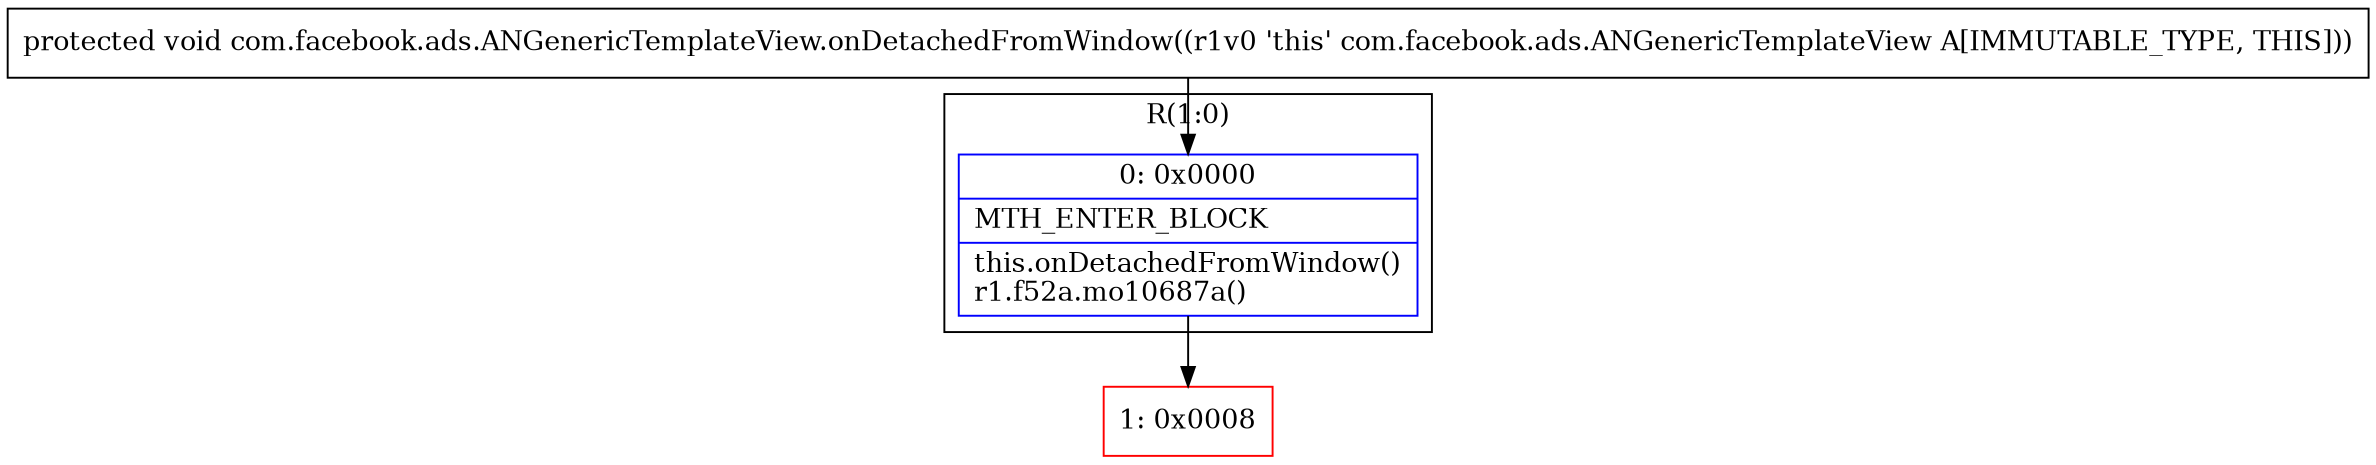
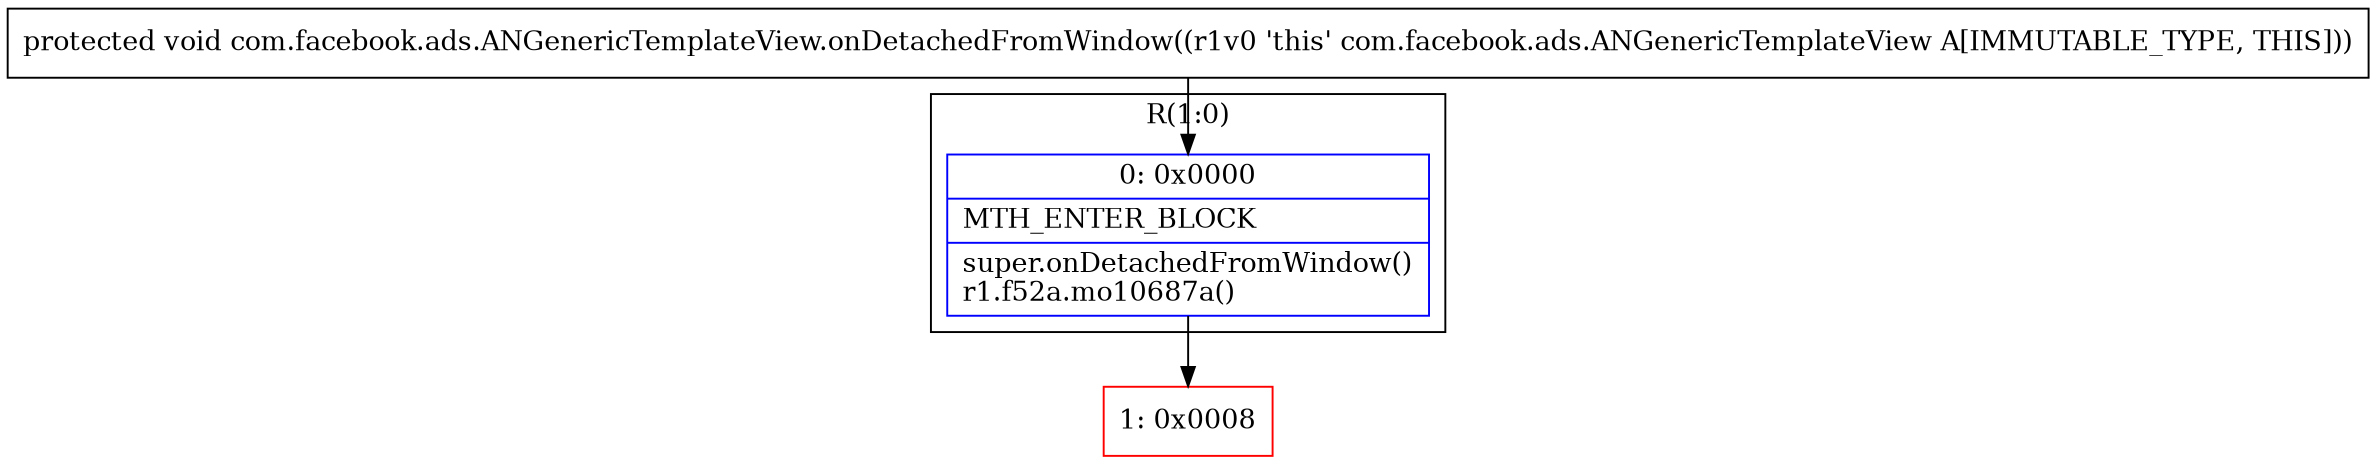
node "0: 0x0000": text "this.onDetachedFromWindow()" -> "super.onDetachedFromWindow()"
